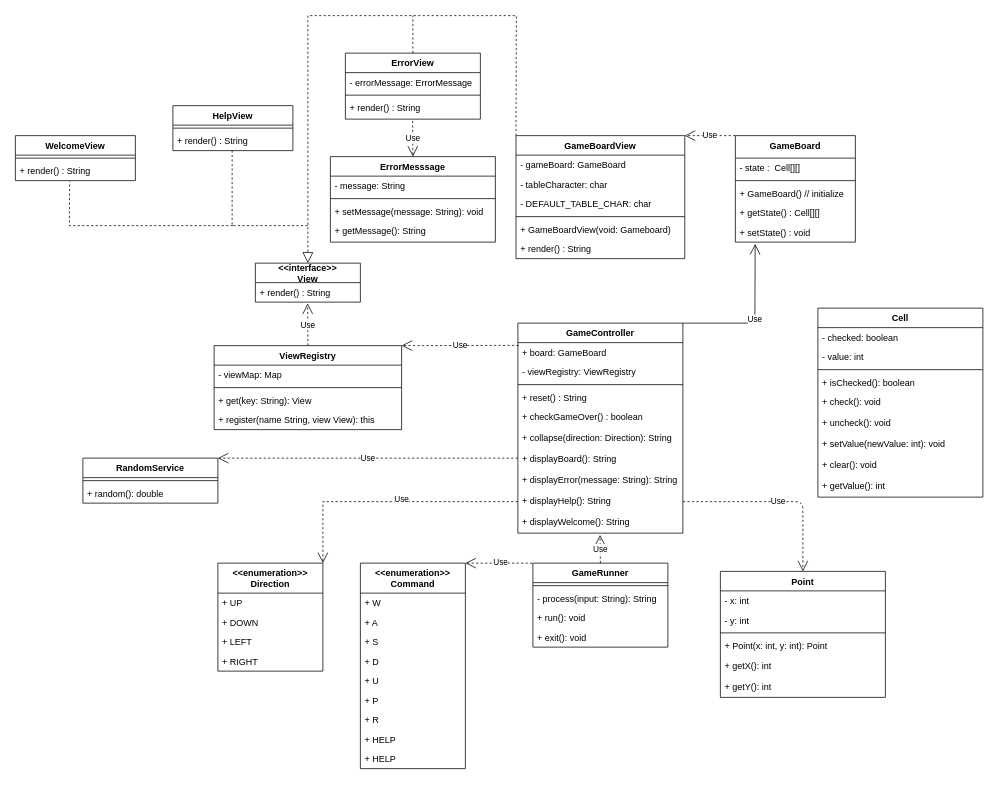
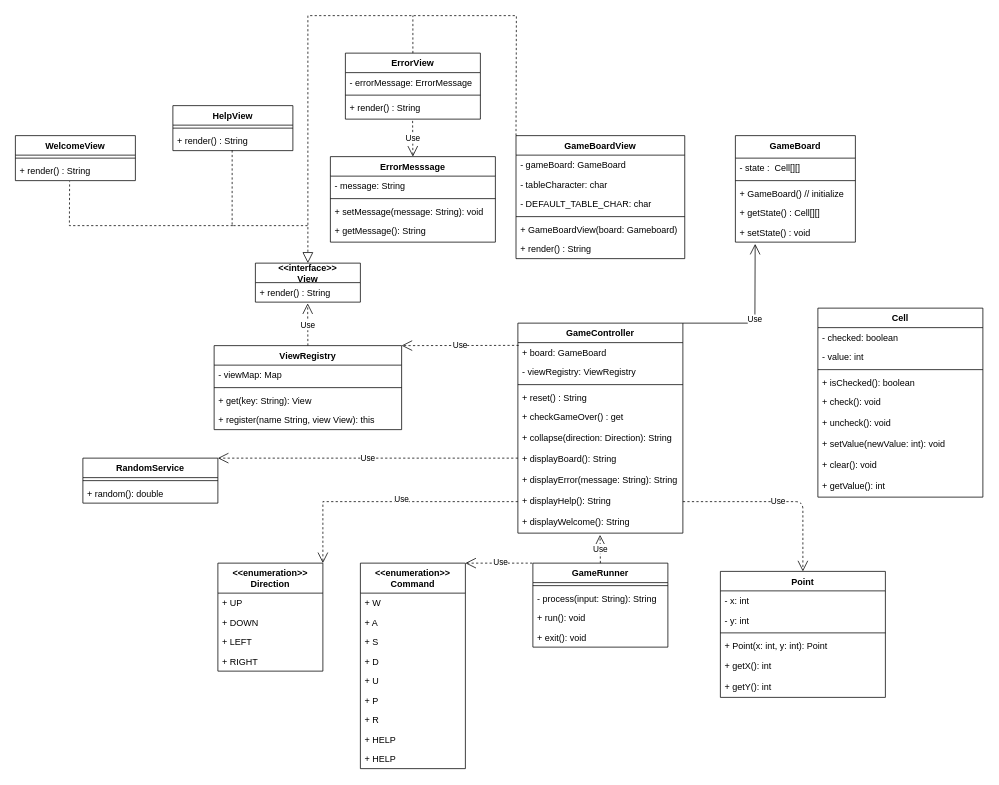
edge "GameBoard" -> "GameBoardView": removed, label "Use"
node "+ GameBoardView(void: Gameboard)": label "+ GameBoardView(void: Gameboard)" -> "+ GameBoardView(board: Gameboard)"
node "+ checkGameOver() : boolean": label "+ checkGameOver() : boolean" -> "+ checkGameOver() : get"
